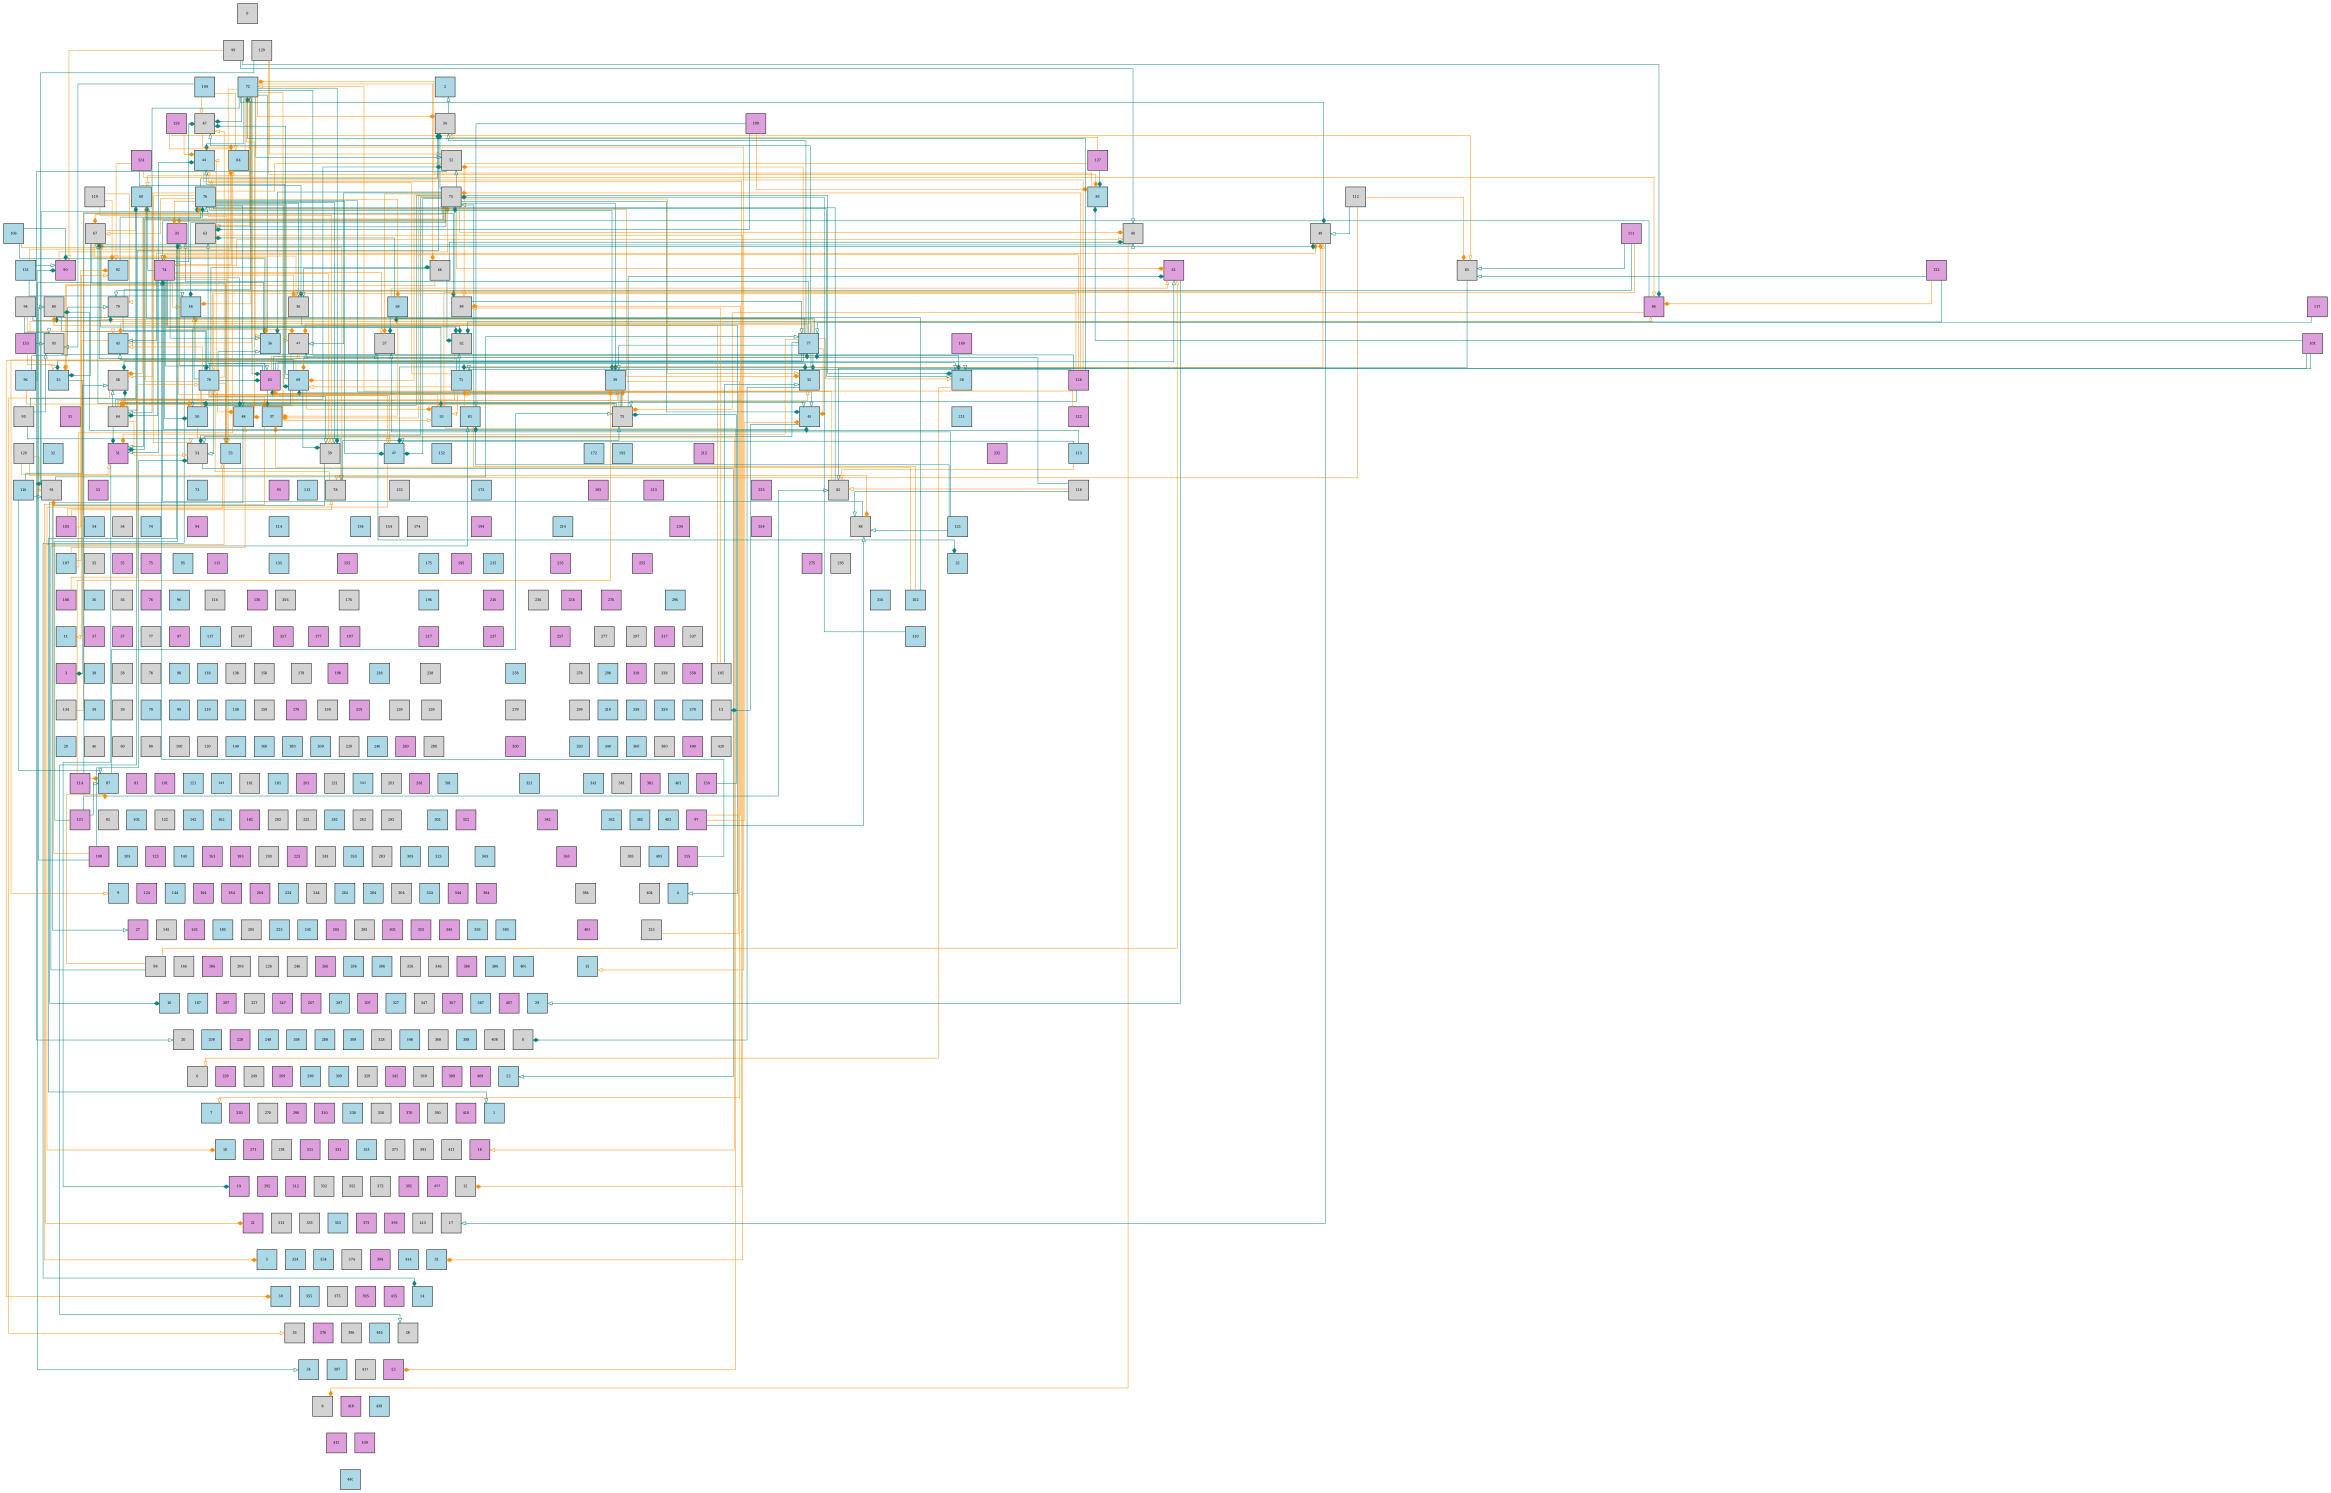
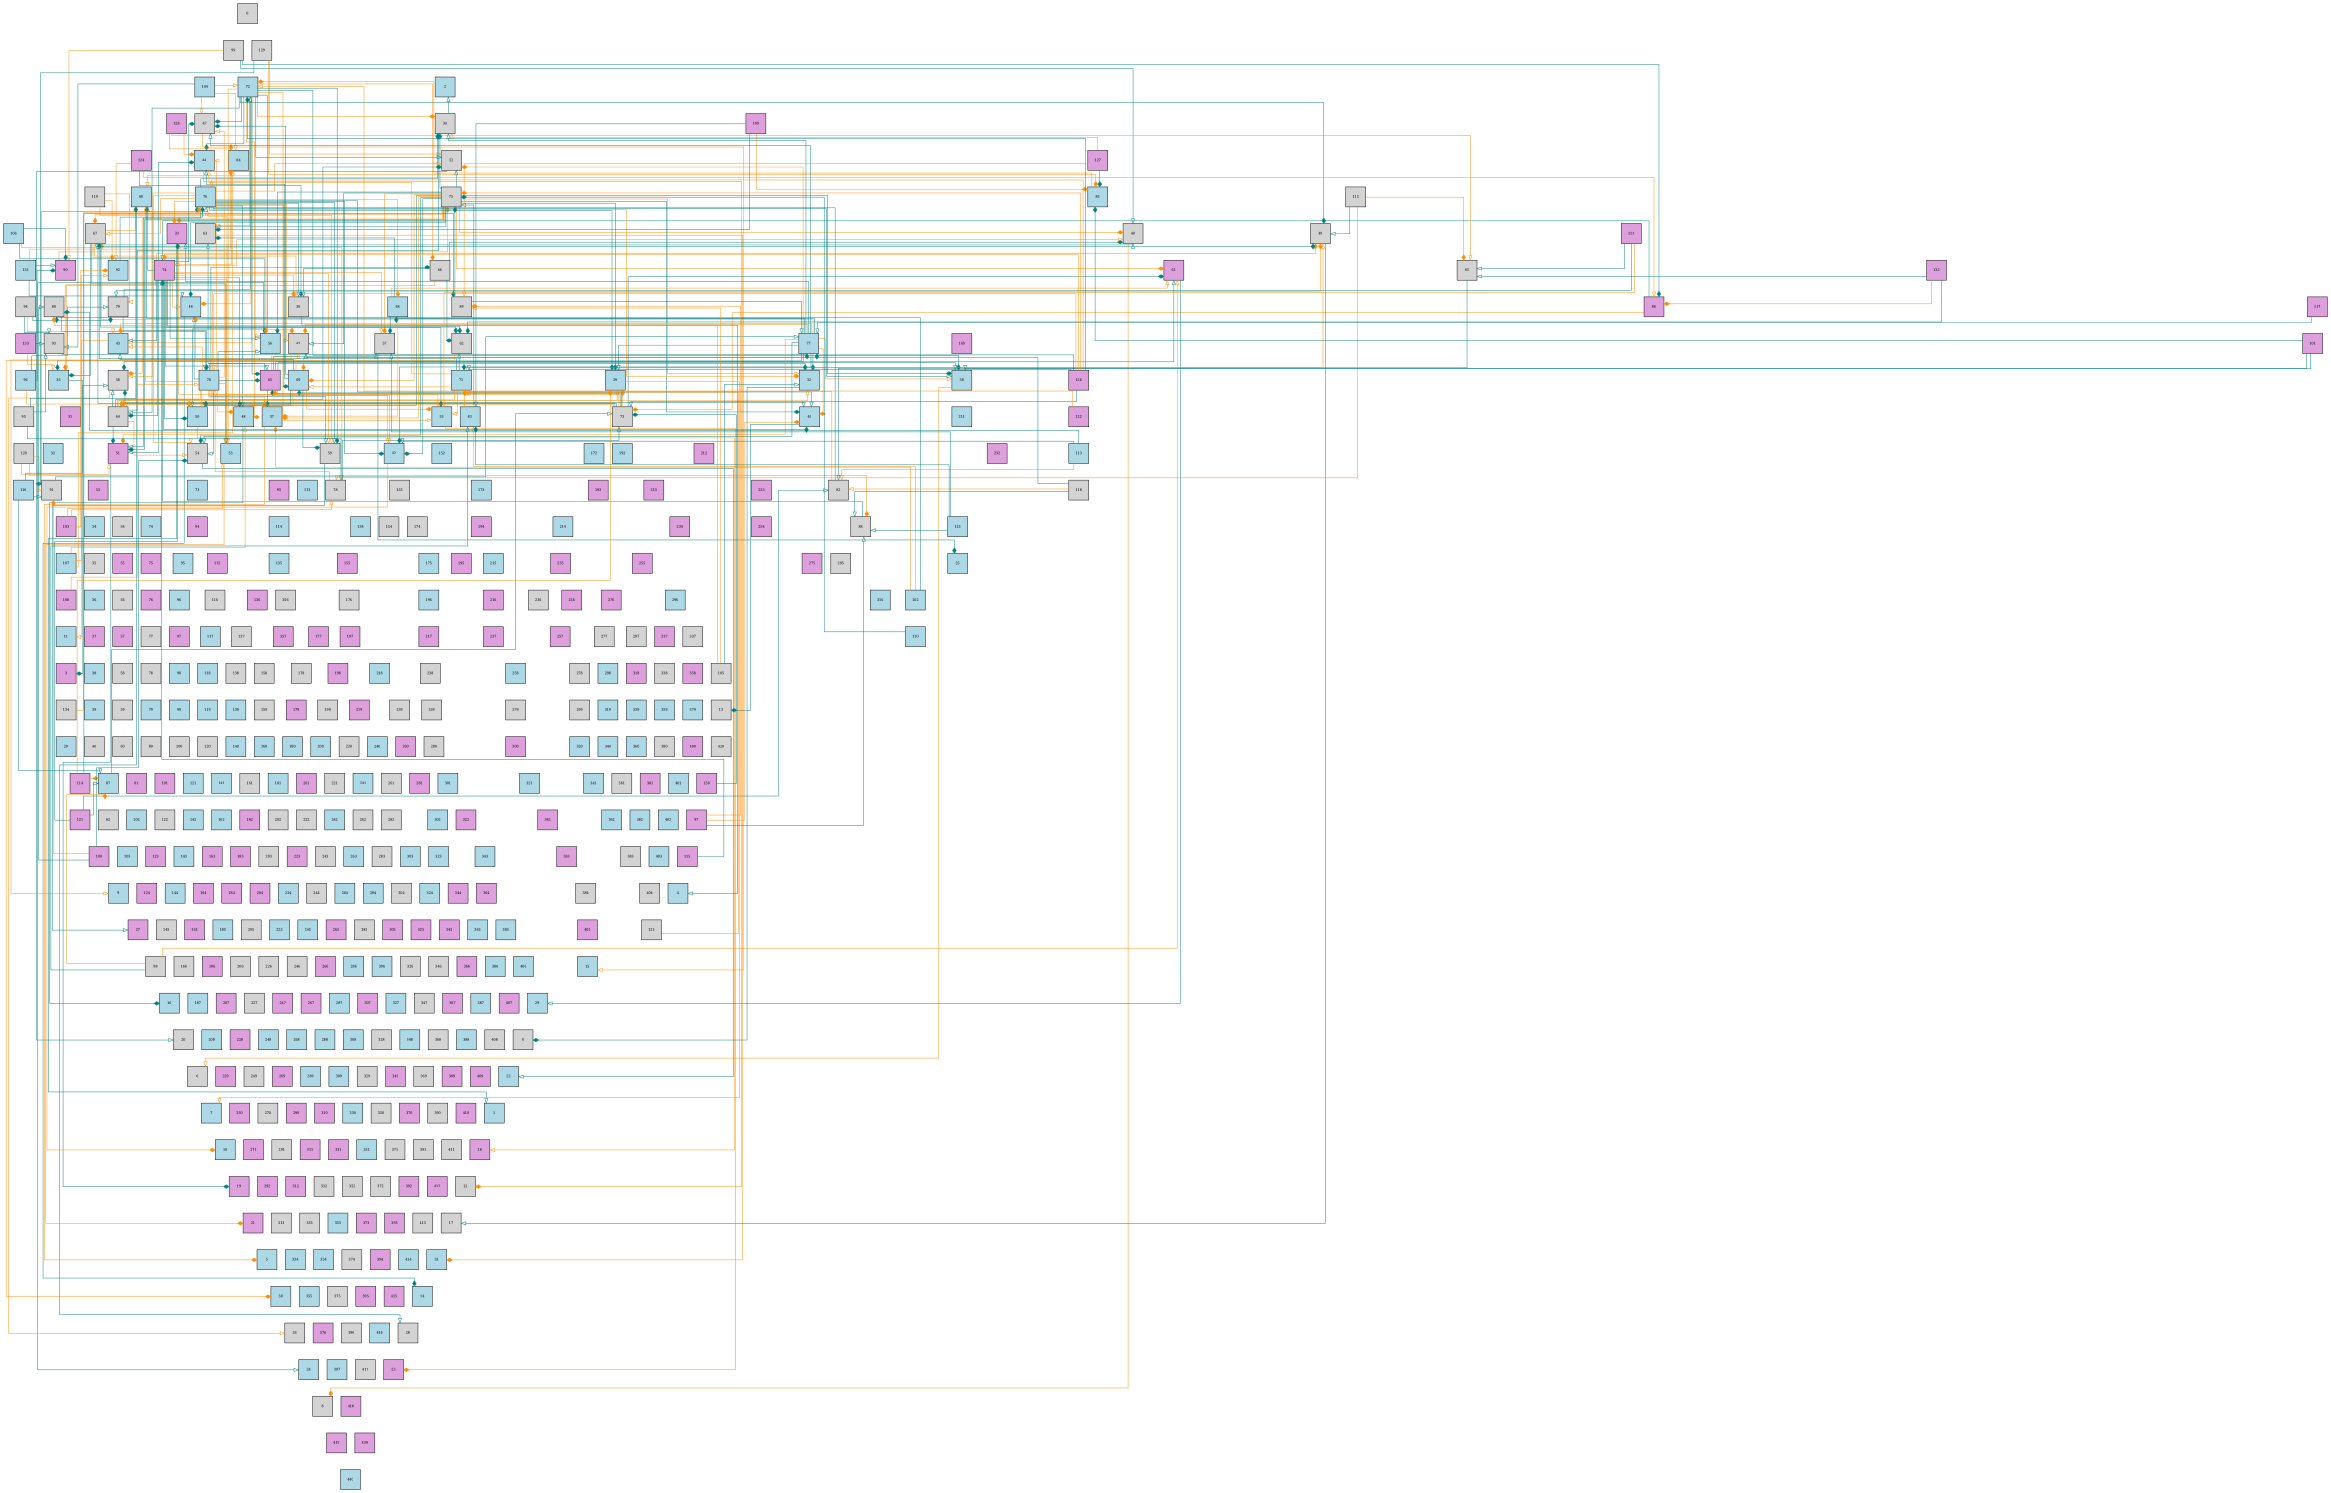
edge "84" -> "72": now "104" -> "72"
edge "133" -> "86": removed
edge "65" -> "33": removed
node "438": removed
